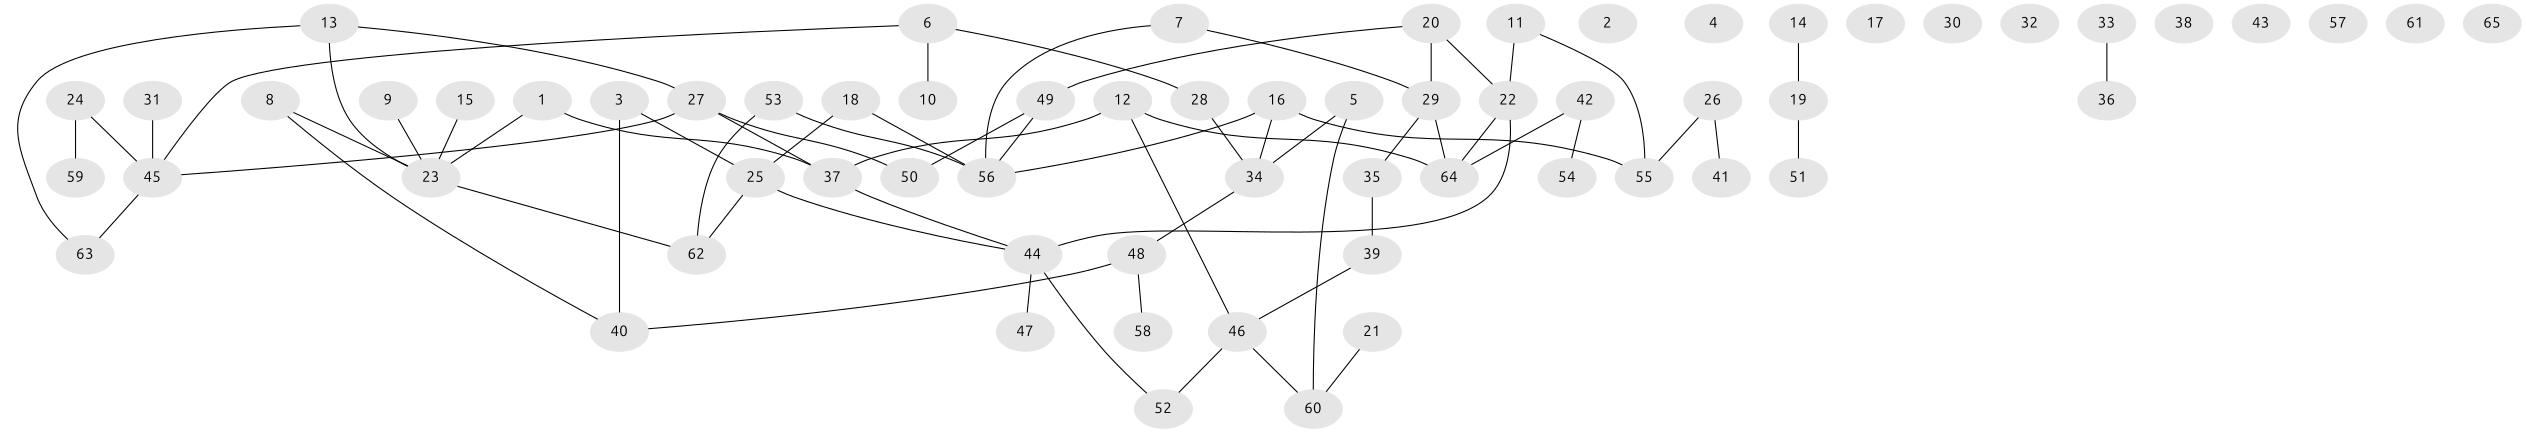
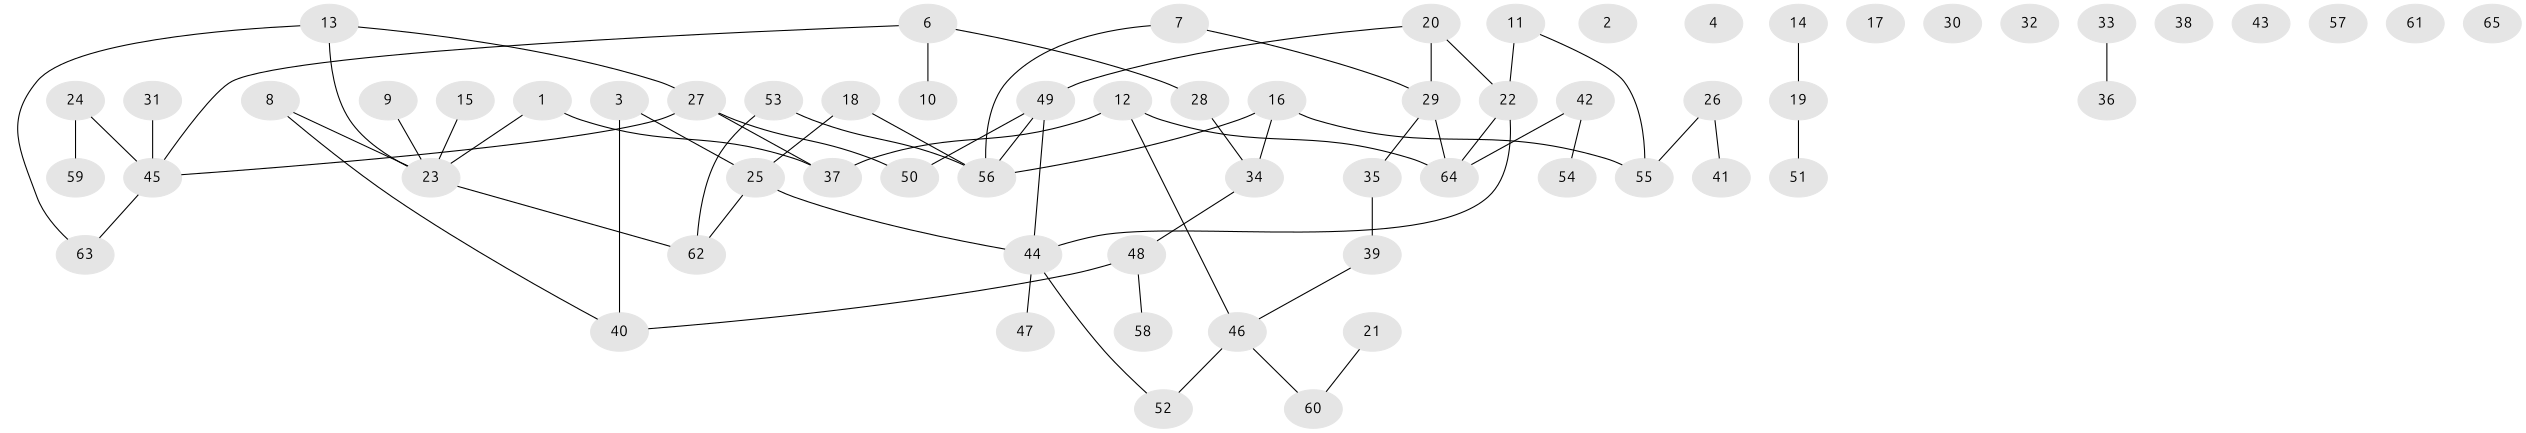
node "5": removed
edge "37" -- "44": now "49" -- "44"
